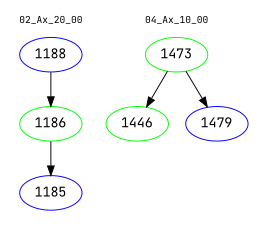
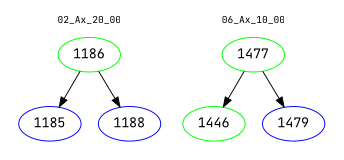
cluster "04_Ax_10_00": label "04_Ax_10_00" -> "06_Ax_10_00"
node "1473": label "1473" -> "1477"
edge "1188" -> "1186": reversed
